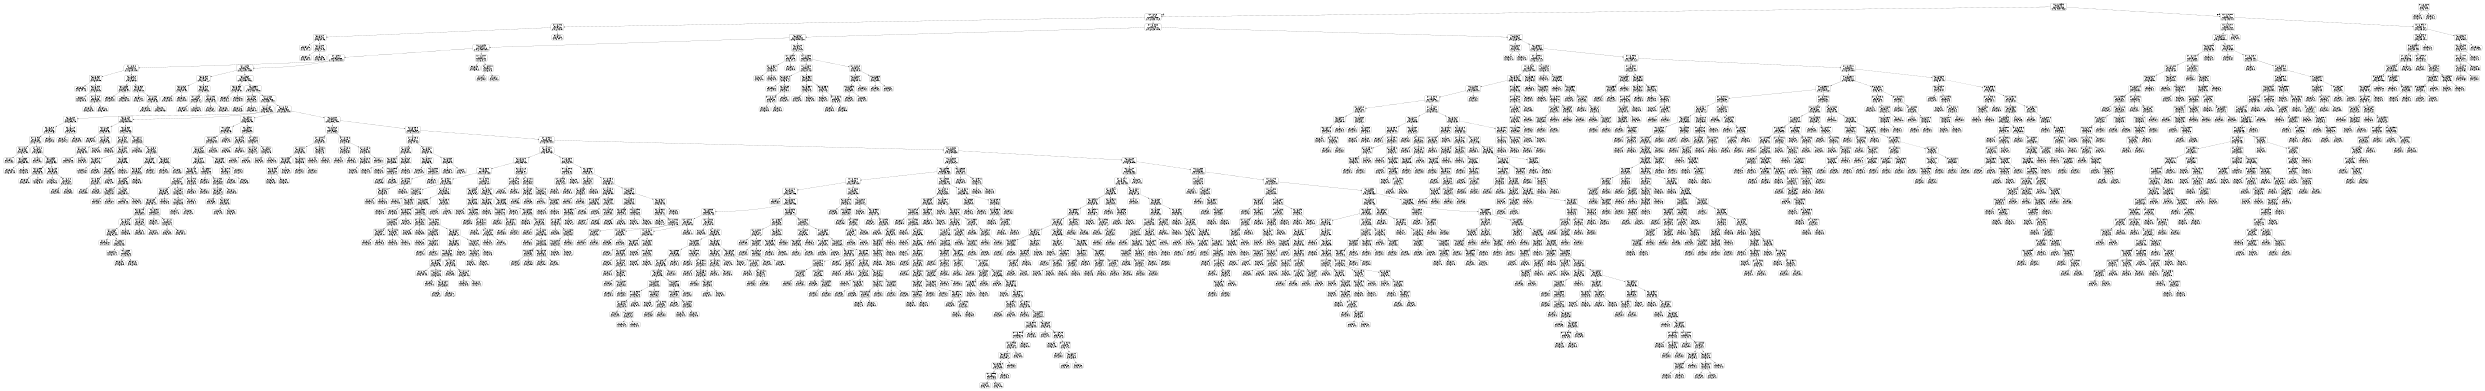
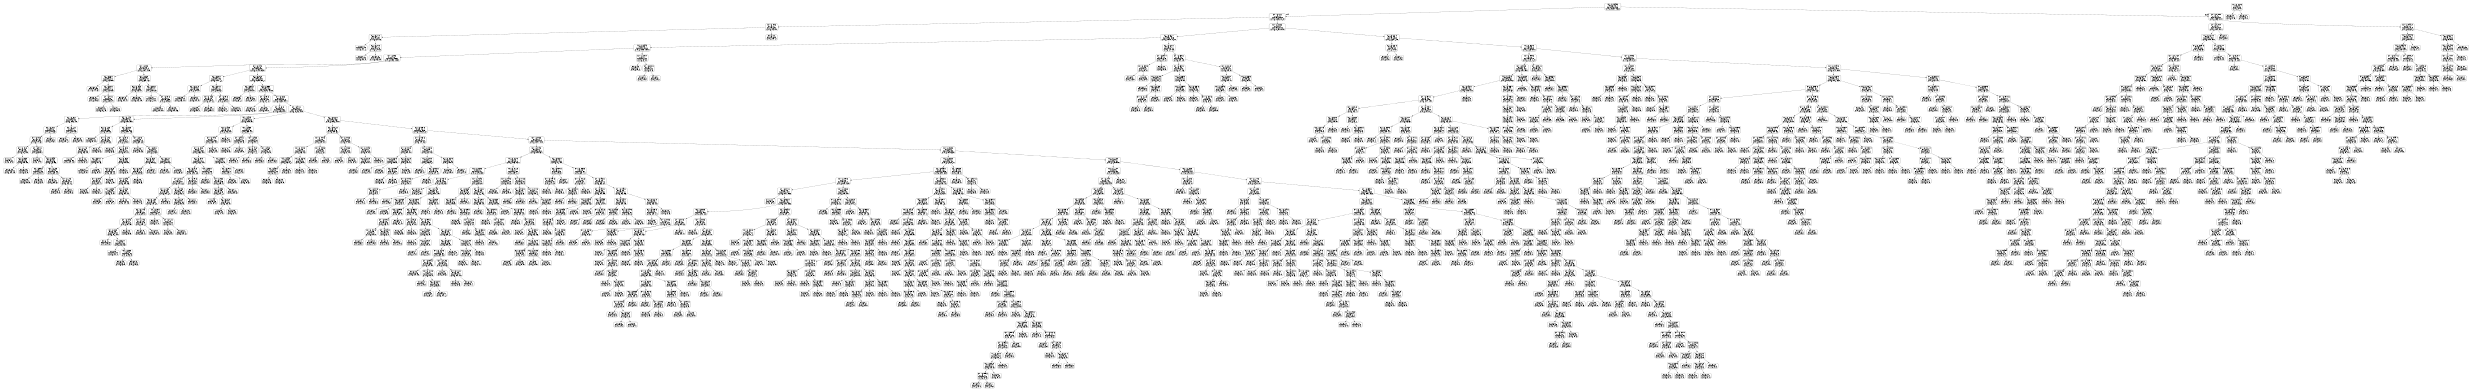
node "gini = 0.0 samples = 7 value = [0, 11]": added
